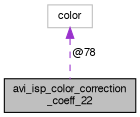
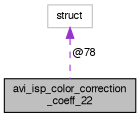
node "color": label "color" -> "struct"
